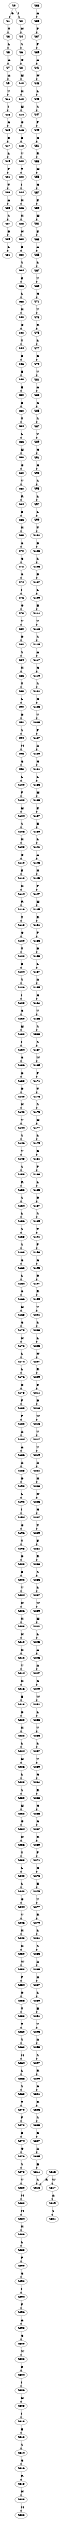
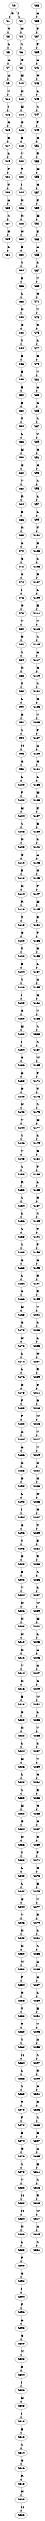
edge "S315" -> "S313": reversed
